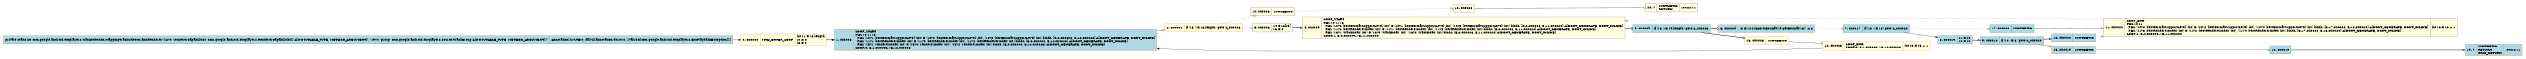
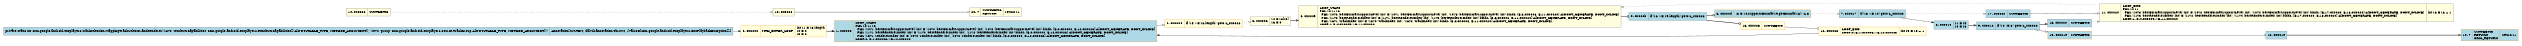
edge "2: 0x0004" -> "14: 0x0026": removed
